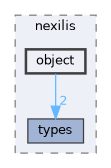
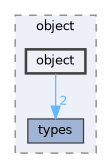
cluster "nexilis": label "nexilis" -> "object"
